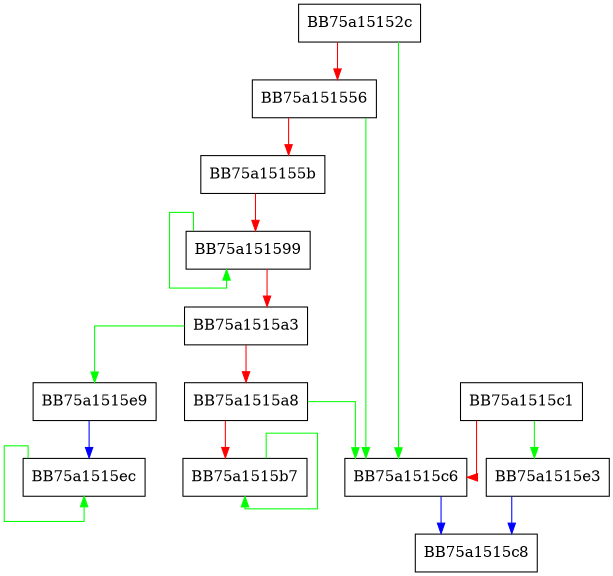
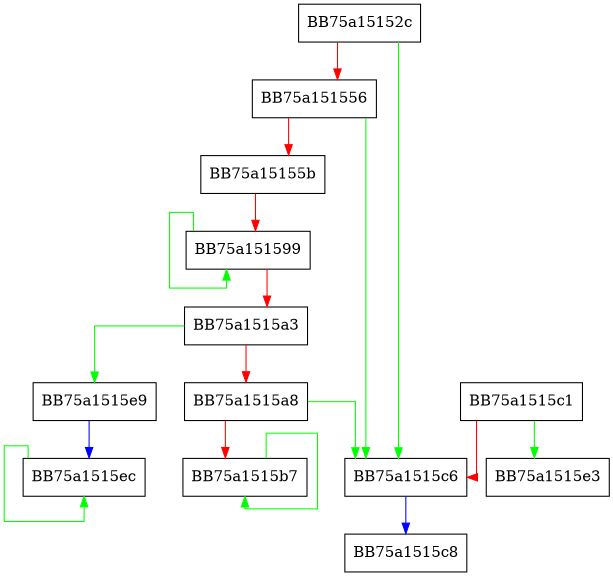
edge "BB75a1515e3" -> "BB75a1515c8": removed
